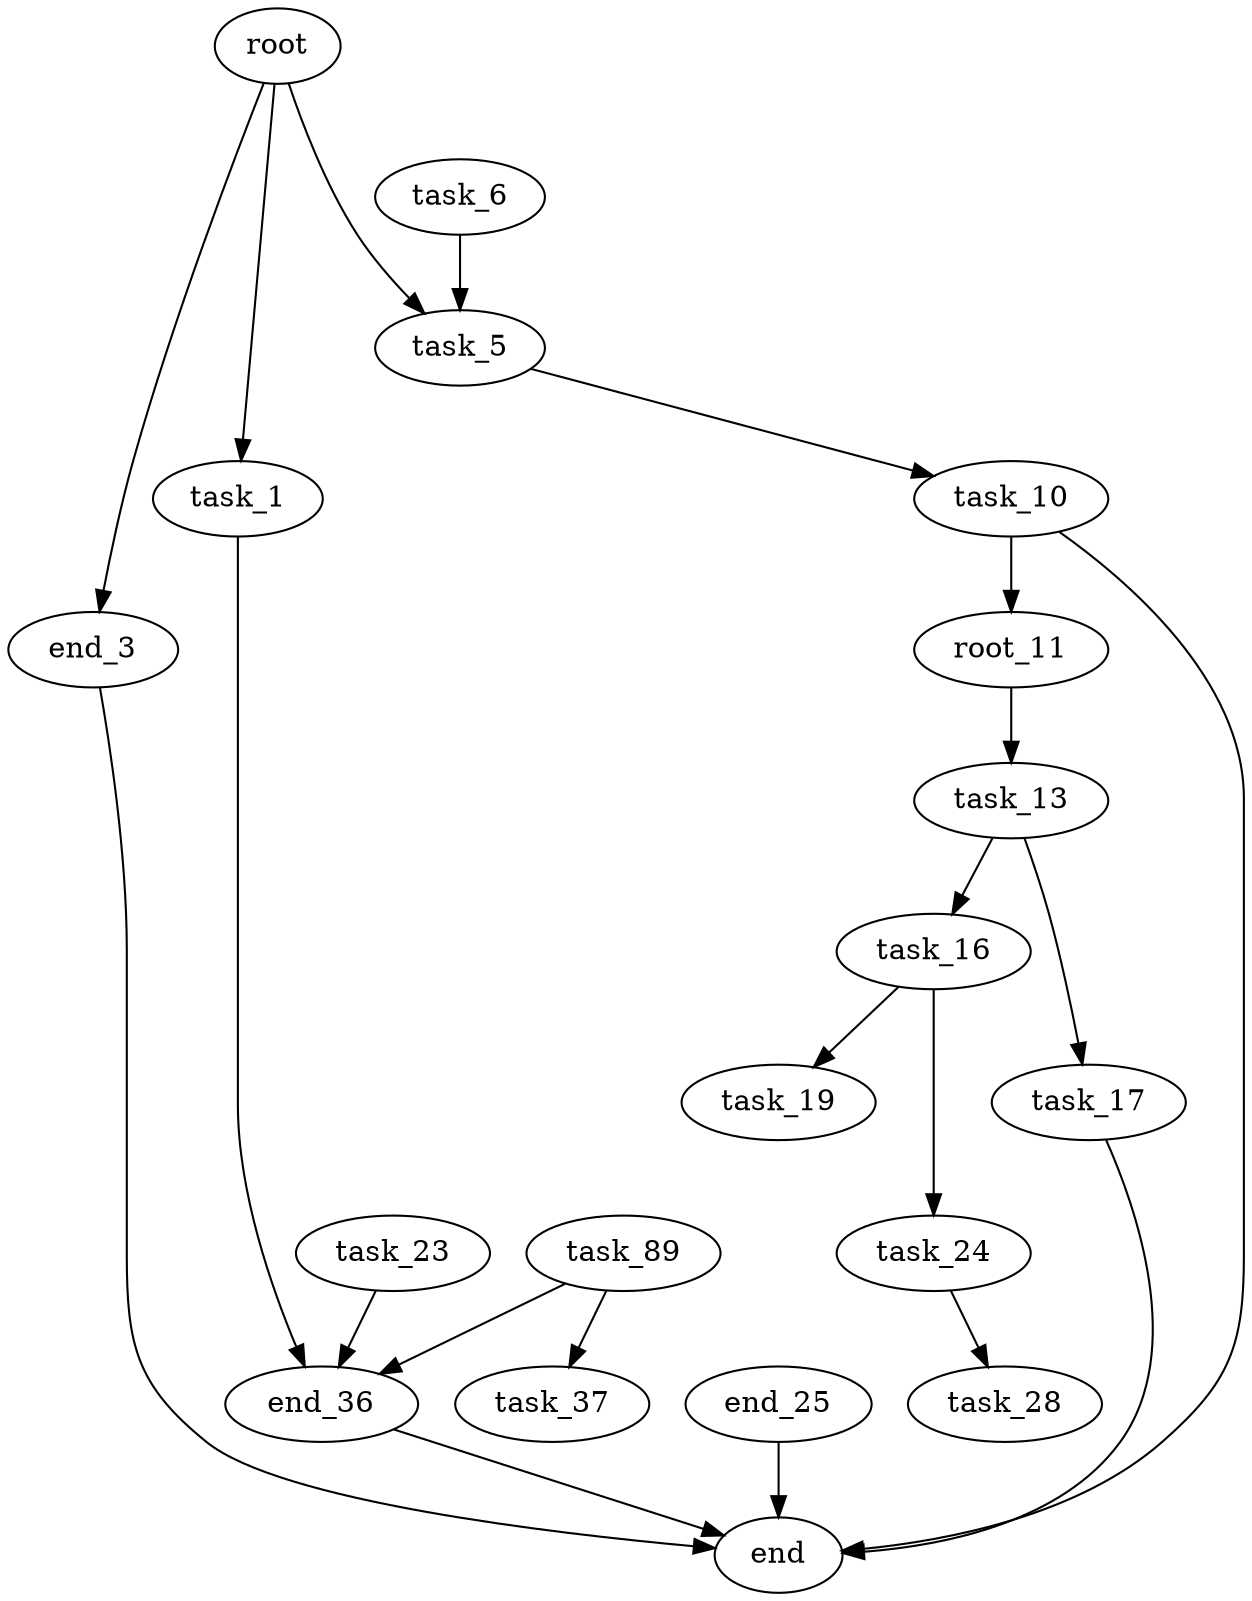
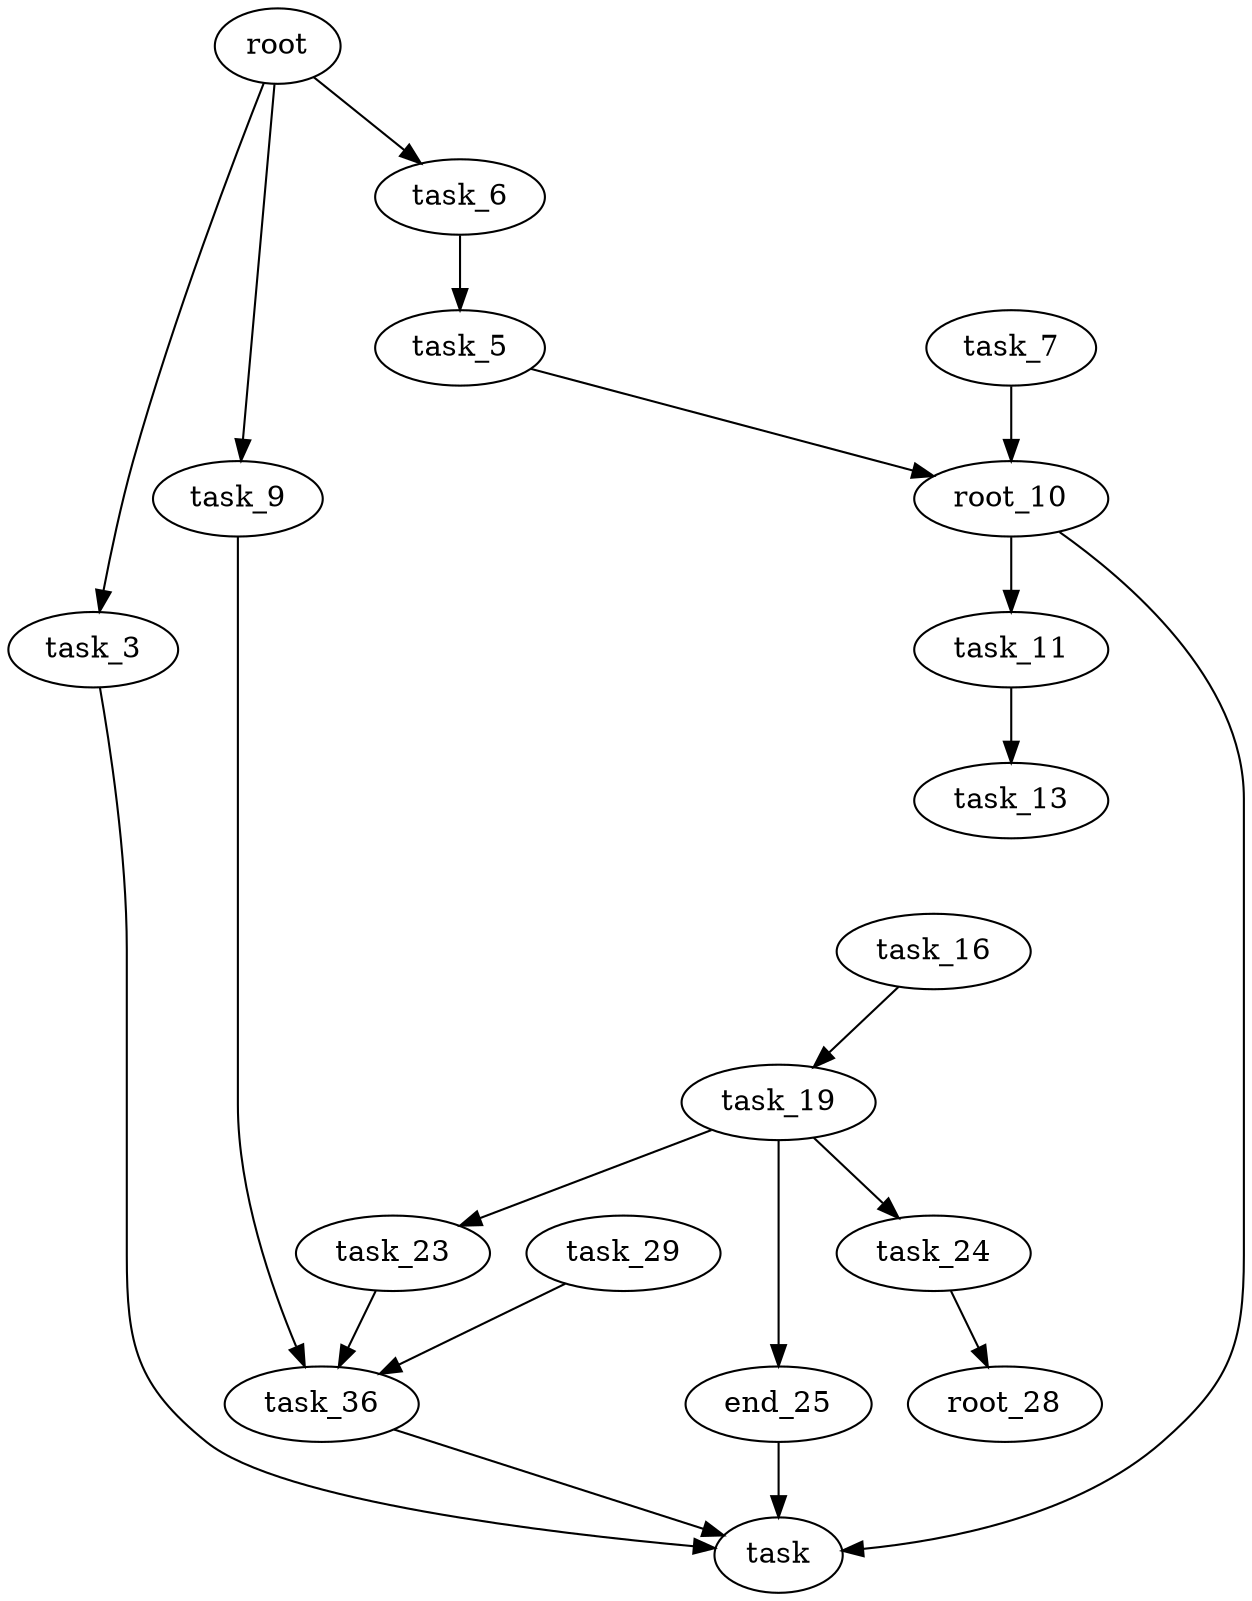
edge "root" -> "task_5": now "root" -> "task_6"
node "task_7": added
node "task_1": label "task_1" -> "task_9"
node "task_10": label "task_10" -> "root_10"
node "end_3": label "end_3" -> "task_3"
node "root_11": label "root_11" -> "task_11"
edge "task_13" -> "task_16": removed
edge "task_16" -> "task_24": now "task_19" -> "task_24"
node "task_17": removed
edge "task_19" -> "task_23": added
edge "task_19" -> "end_25": added
node "task_89": label "task_89" -> "task_29"
node "end_36": label "end_36" -> "task_36"
node "task_37": removed
node "task_28": label "task_28" -> "root_28"
node "end": label "end" -> "task"
